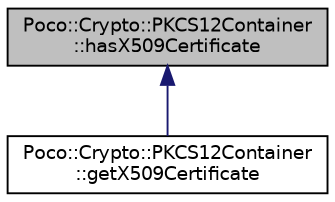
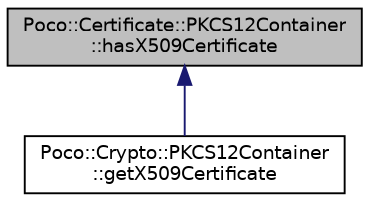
node "Poco::Crypto::PKCS12Container ::hasX509Certificate": label "Poco::Crypto::PKCS12Container ::hasX509Certificate" -> "Poco::Certificate::PKCS12Container ::hasX509Certificate"
